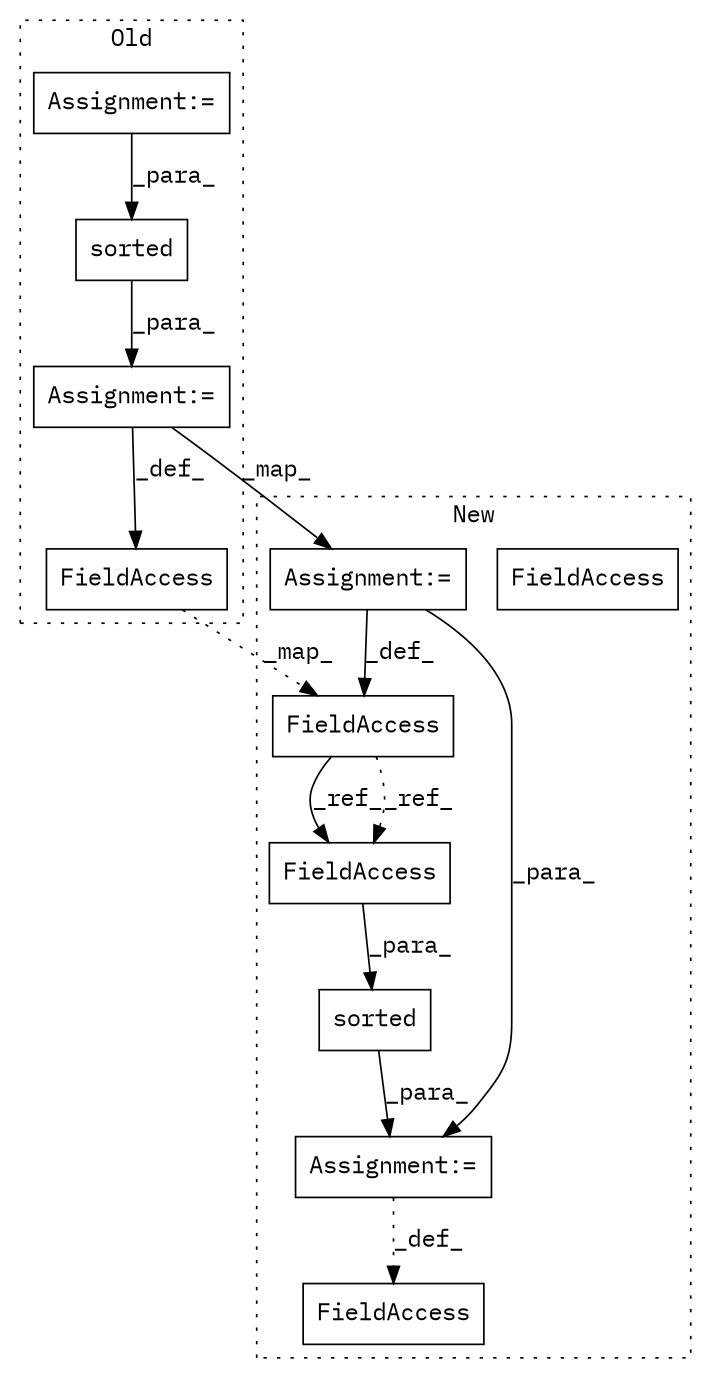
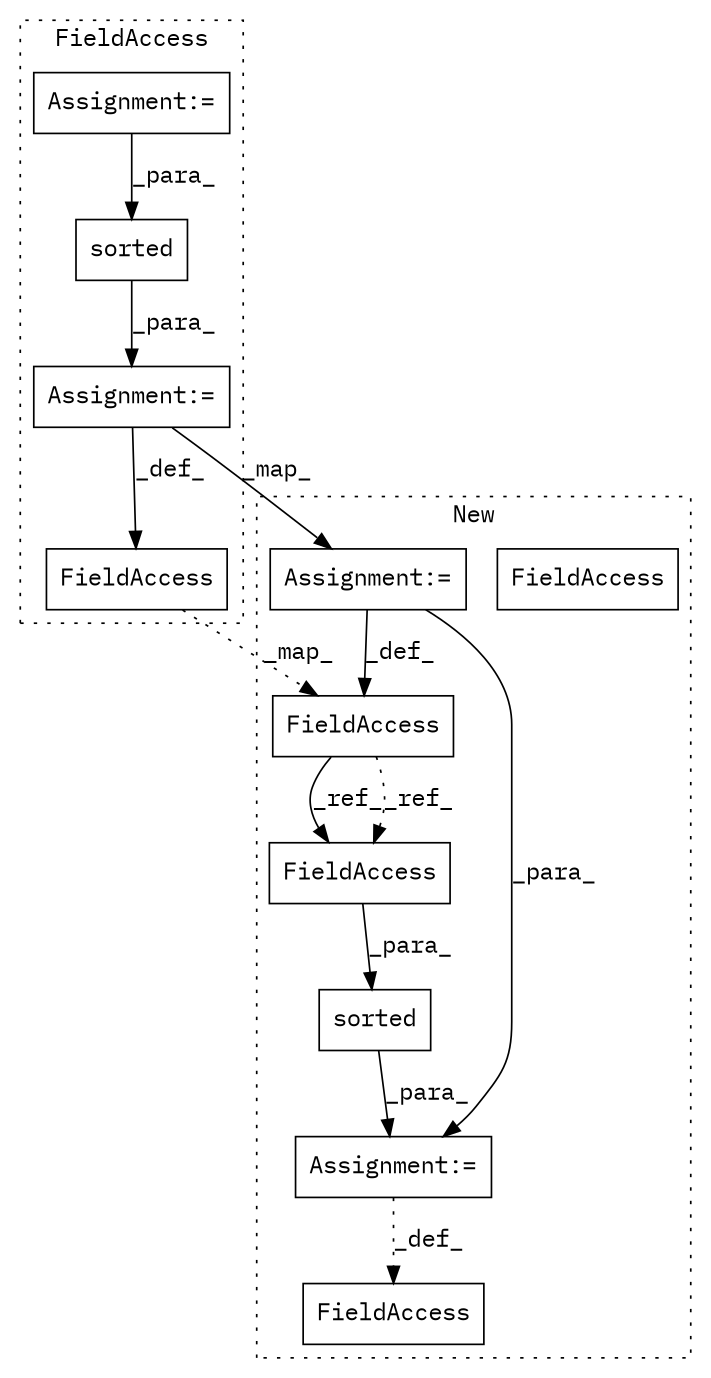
cluster "Old": label "Old" -> "FieldAccess"
